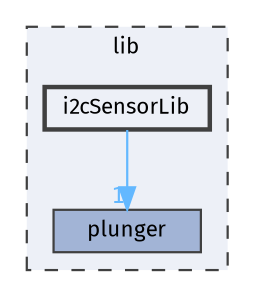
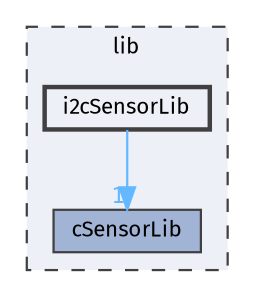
node "plunger": label "plunger" -> "cSensorLib"
